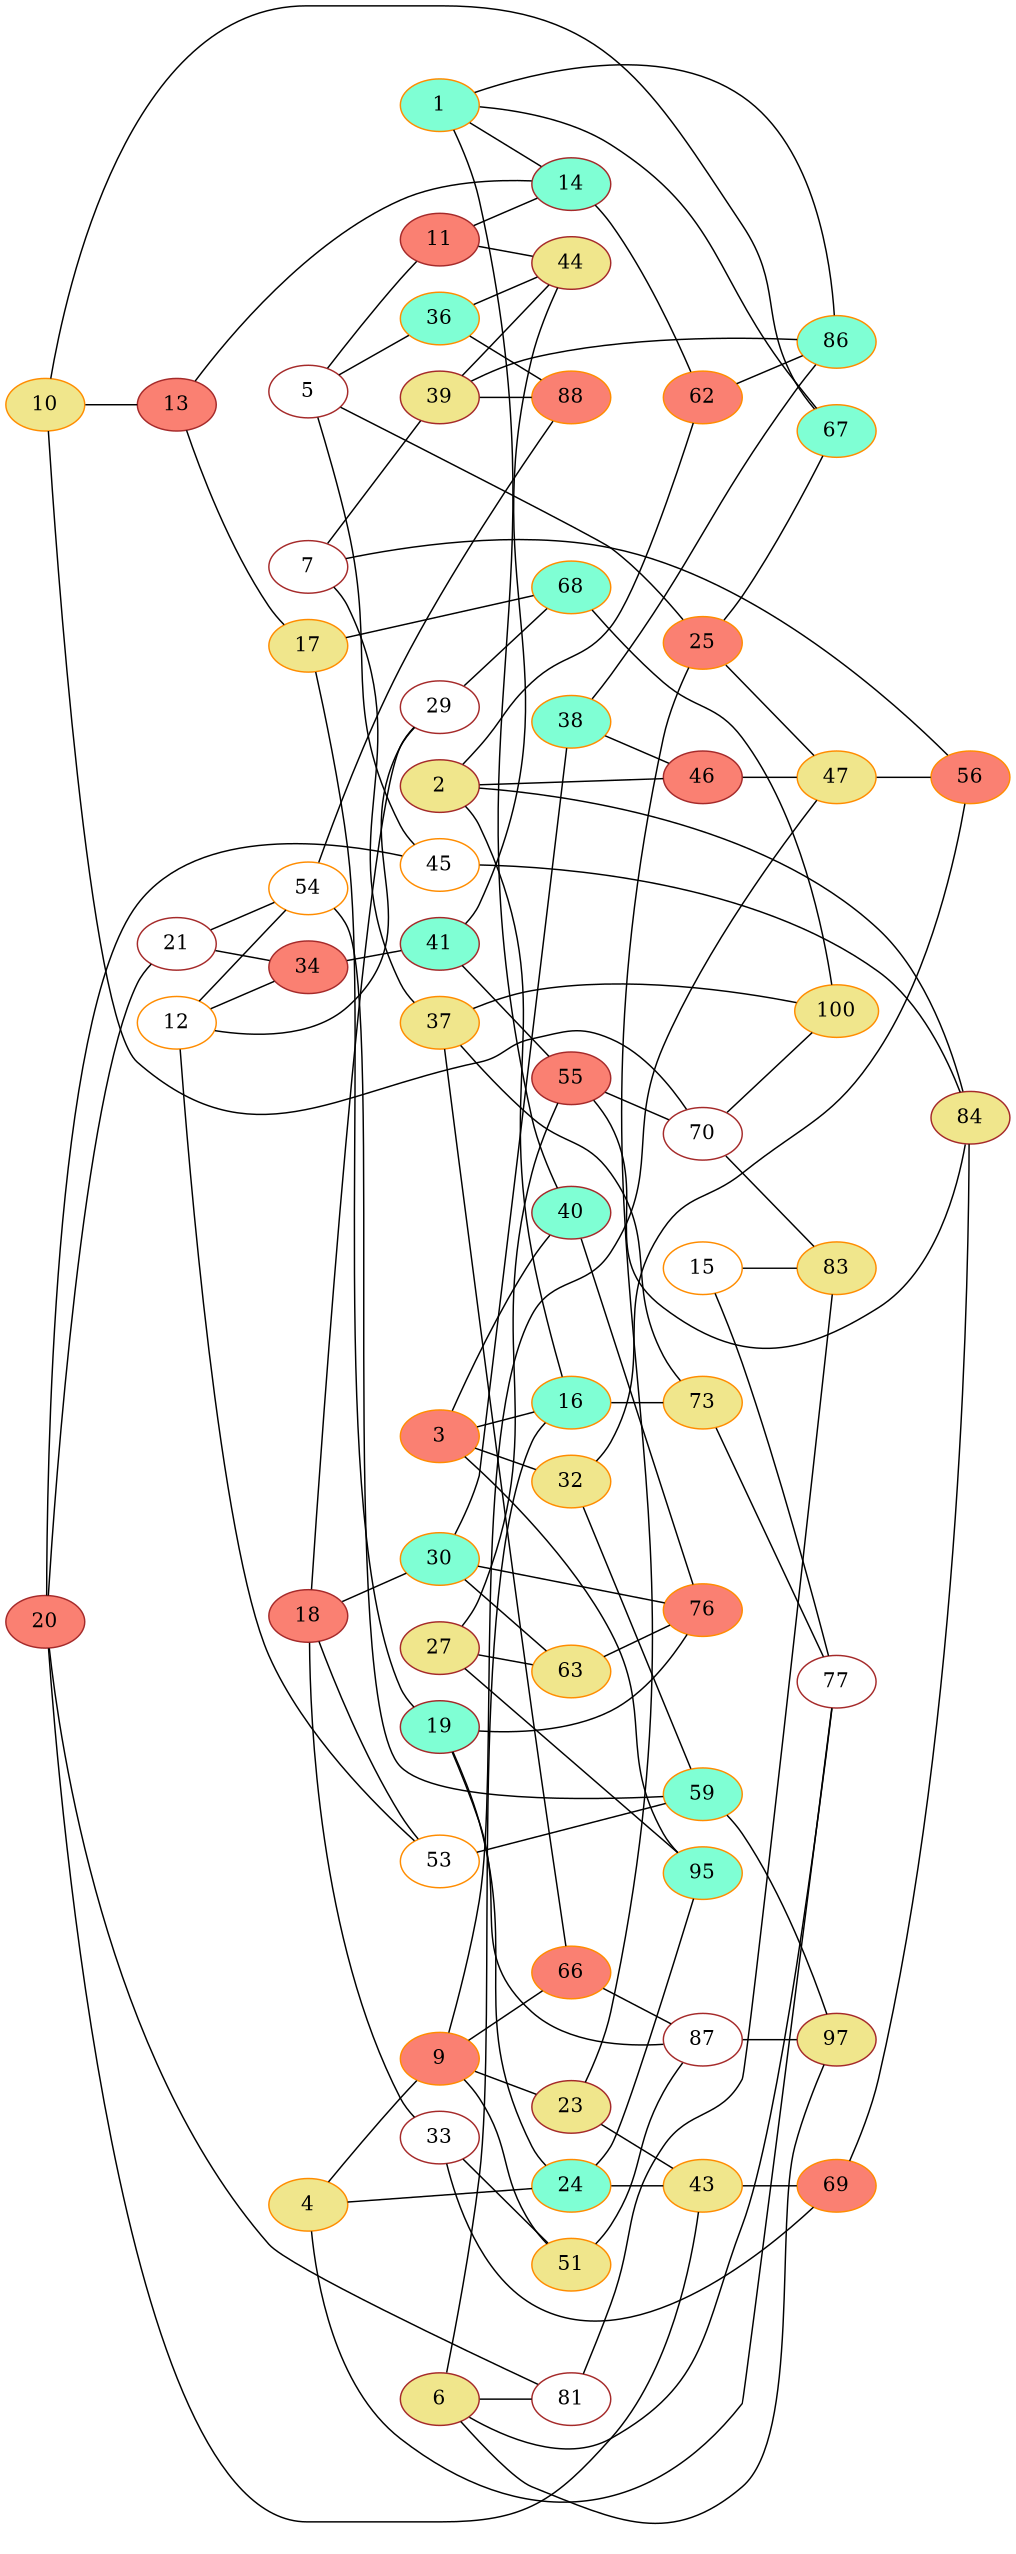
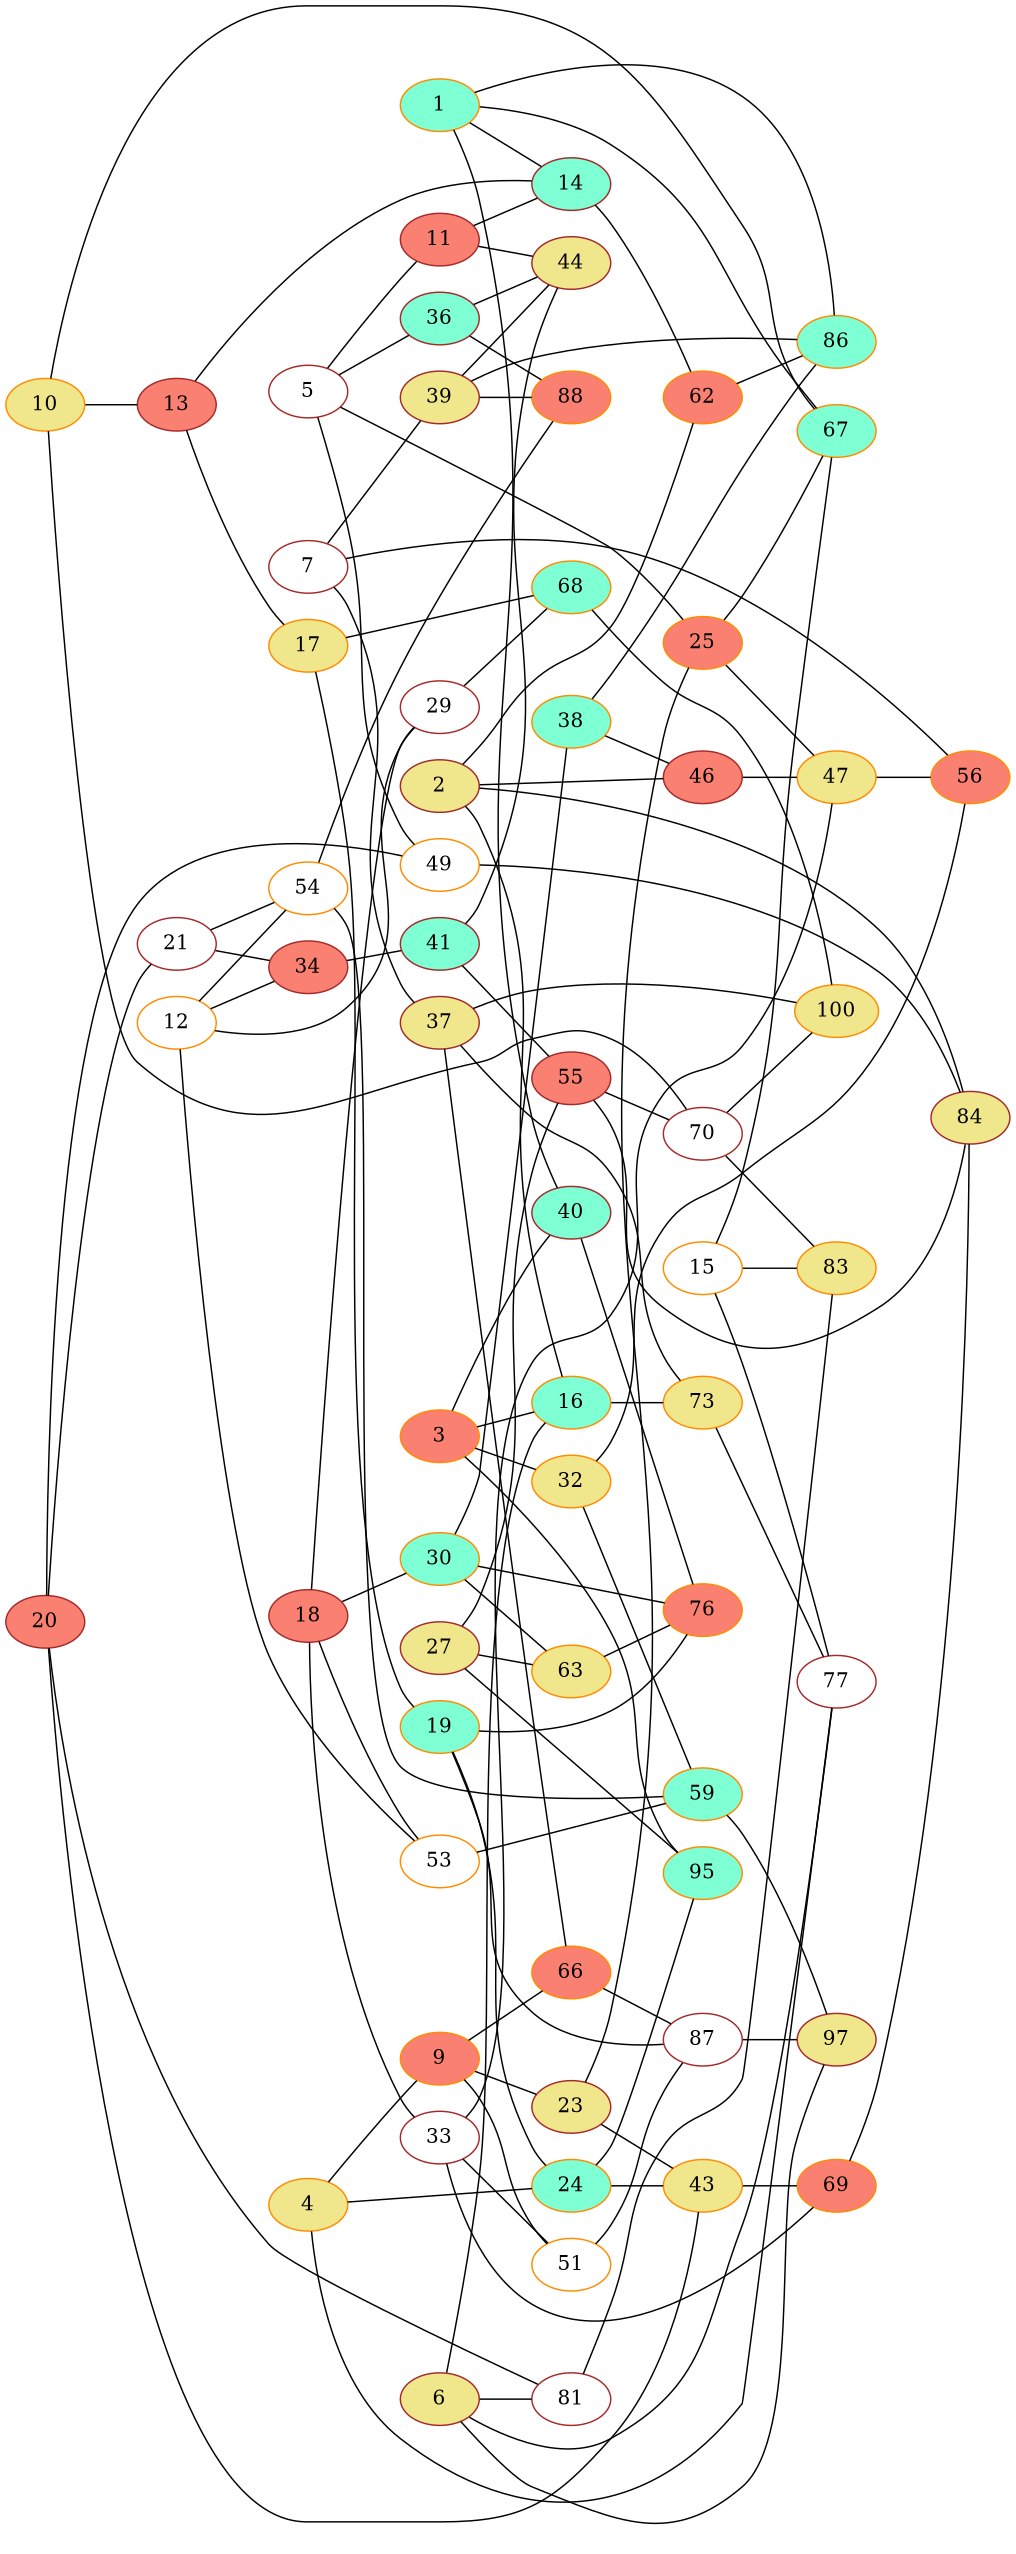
node "36": color darkorange -> brown
edge "67" -- "15": added
node "45": label "45" -> "49"
node "37": color darkorange -> brown
edge "47" -- "9": now "47" -- "33"
node "19": color brown -> darkorange
node "51": fillcolor khaki -> white
